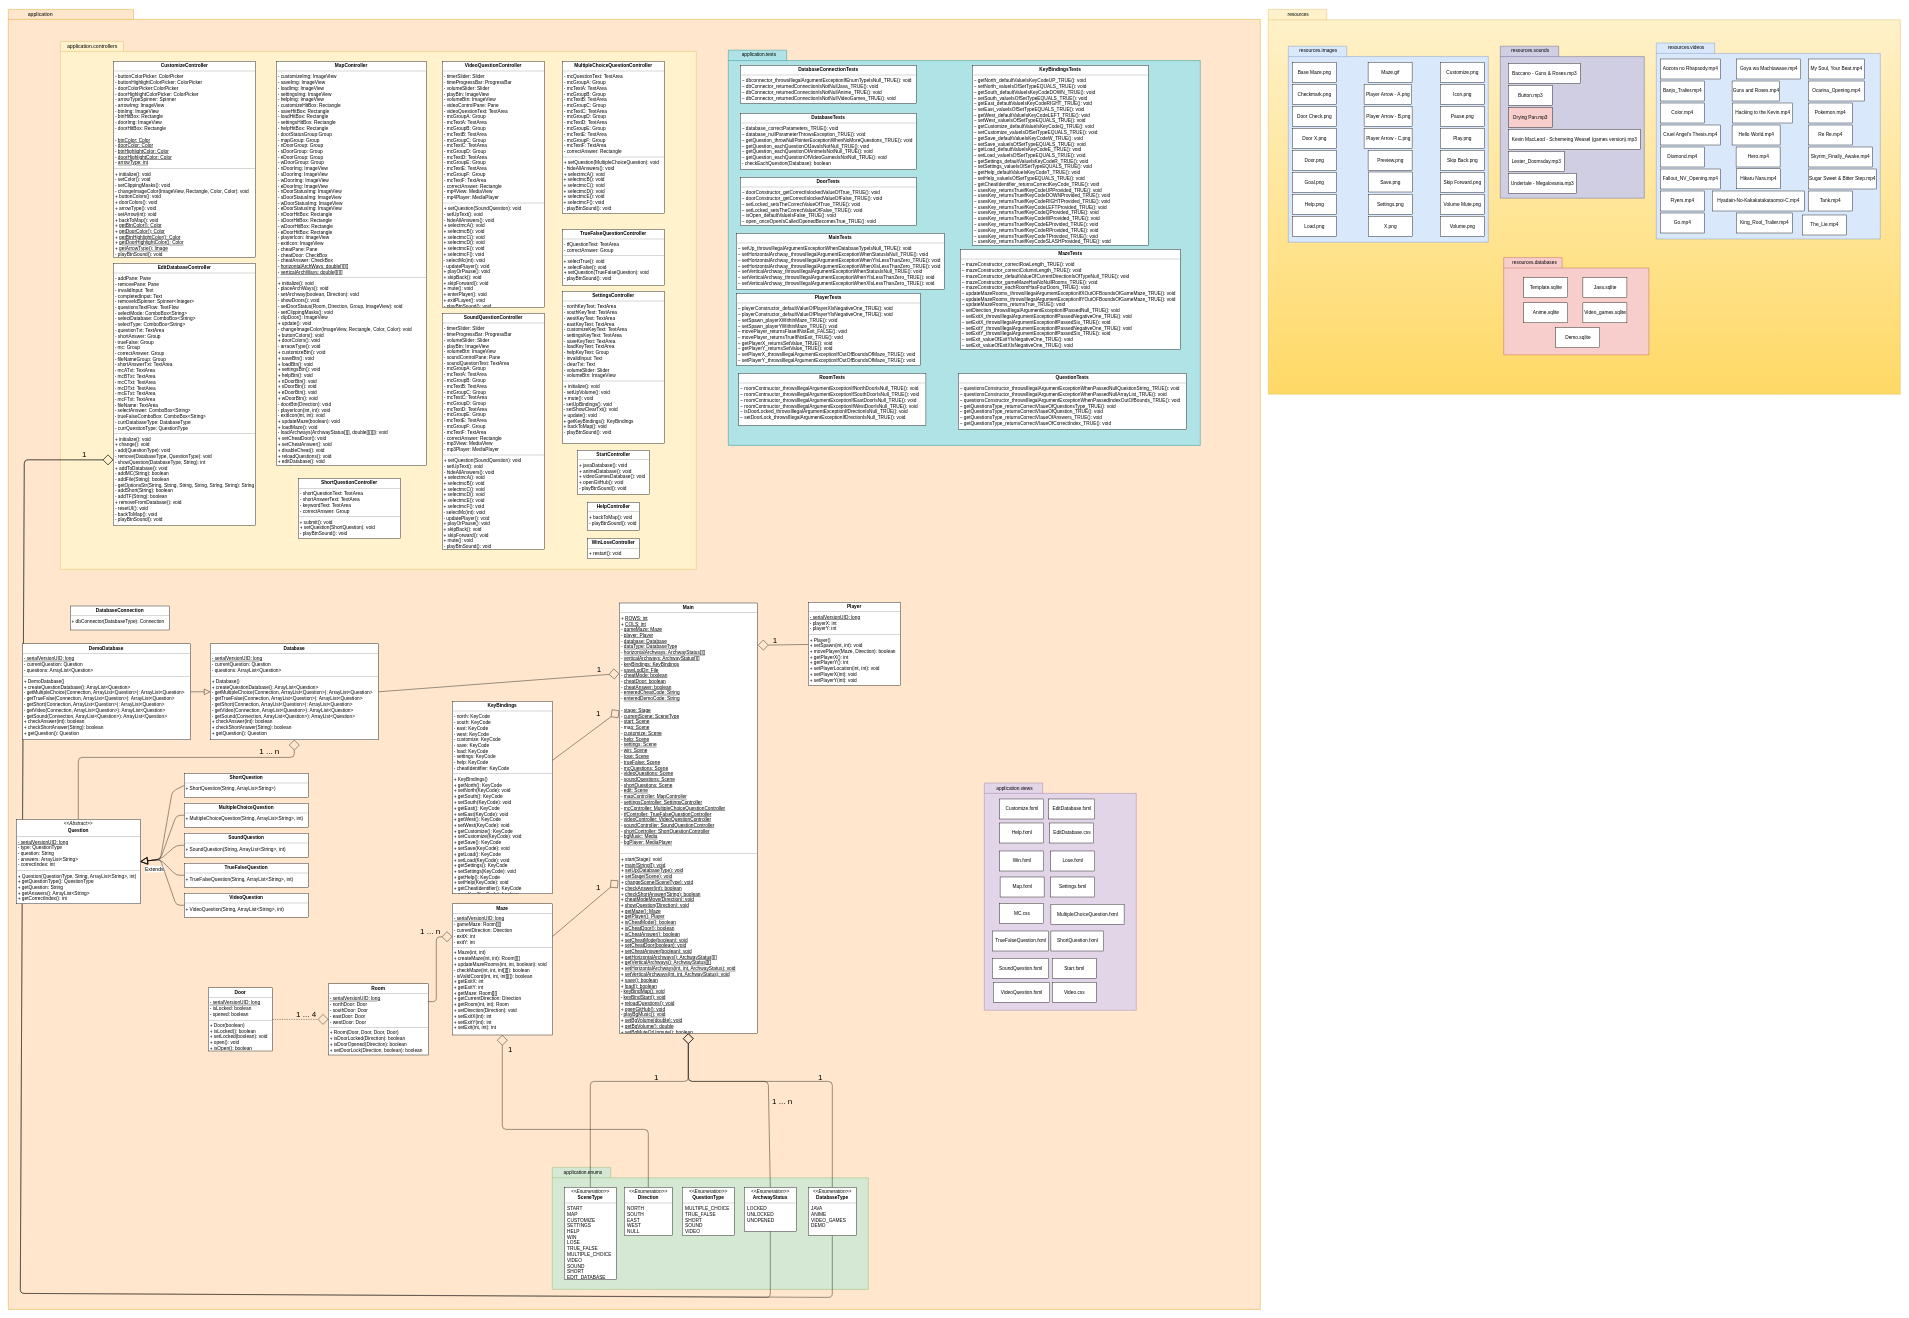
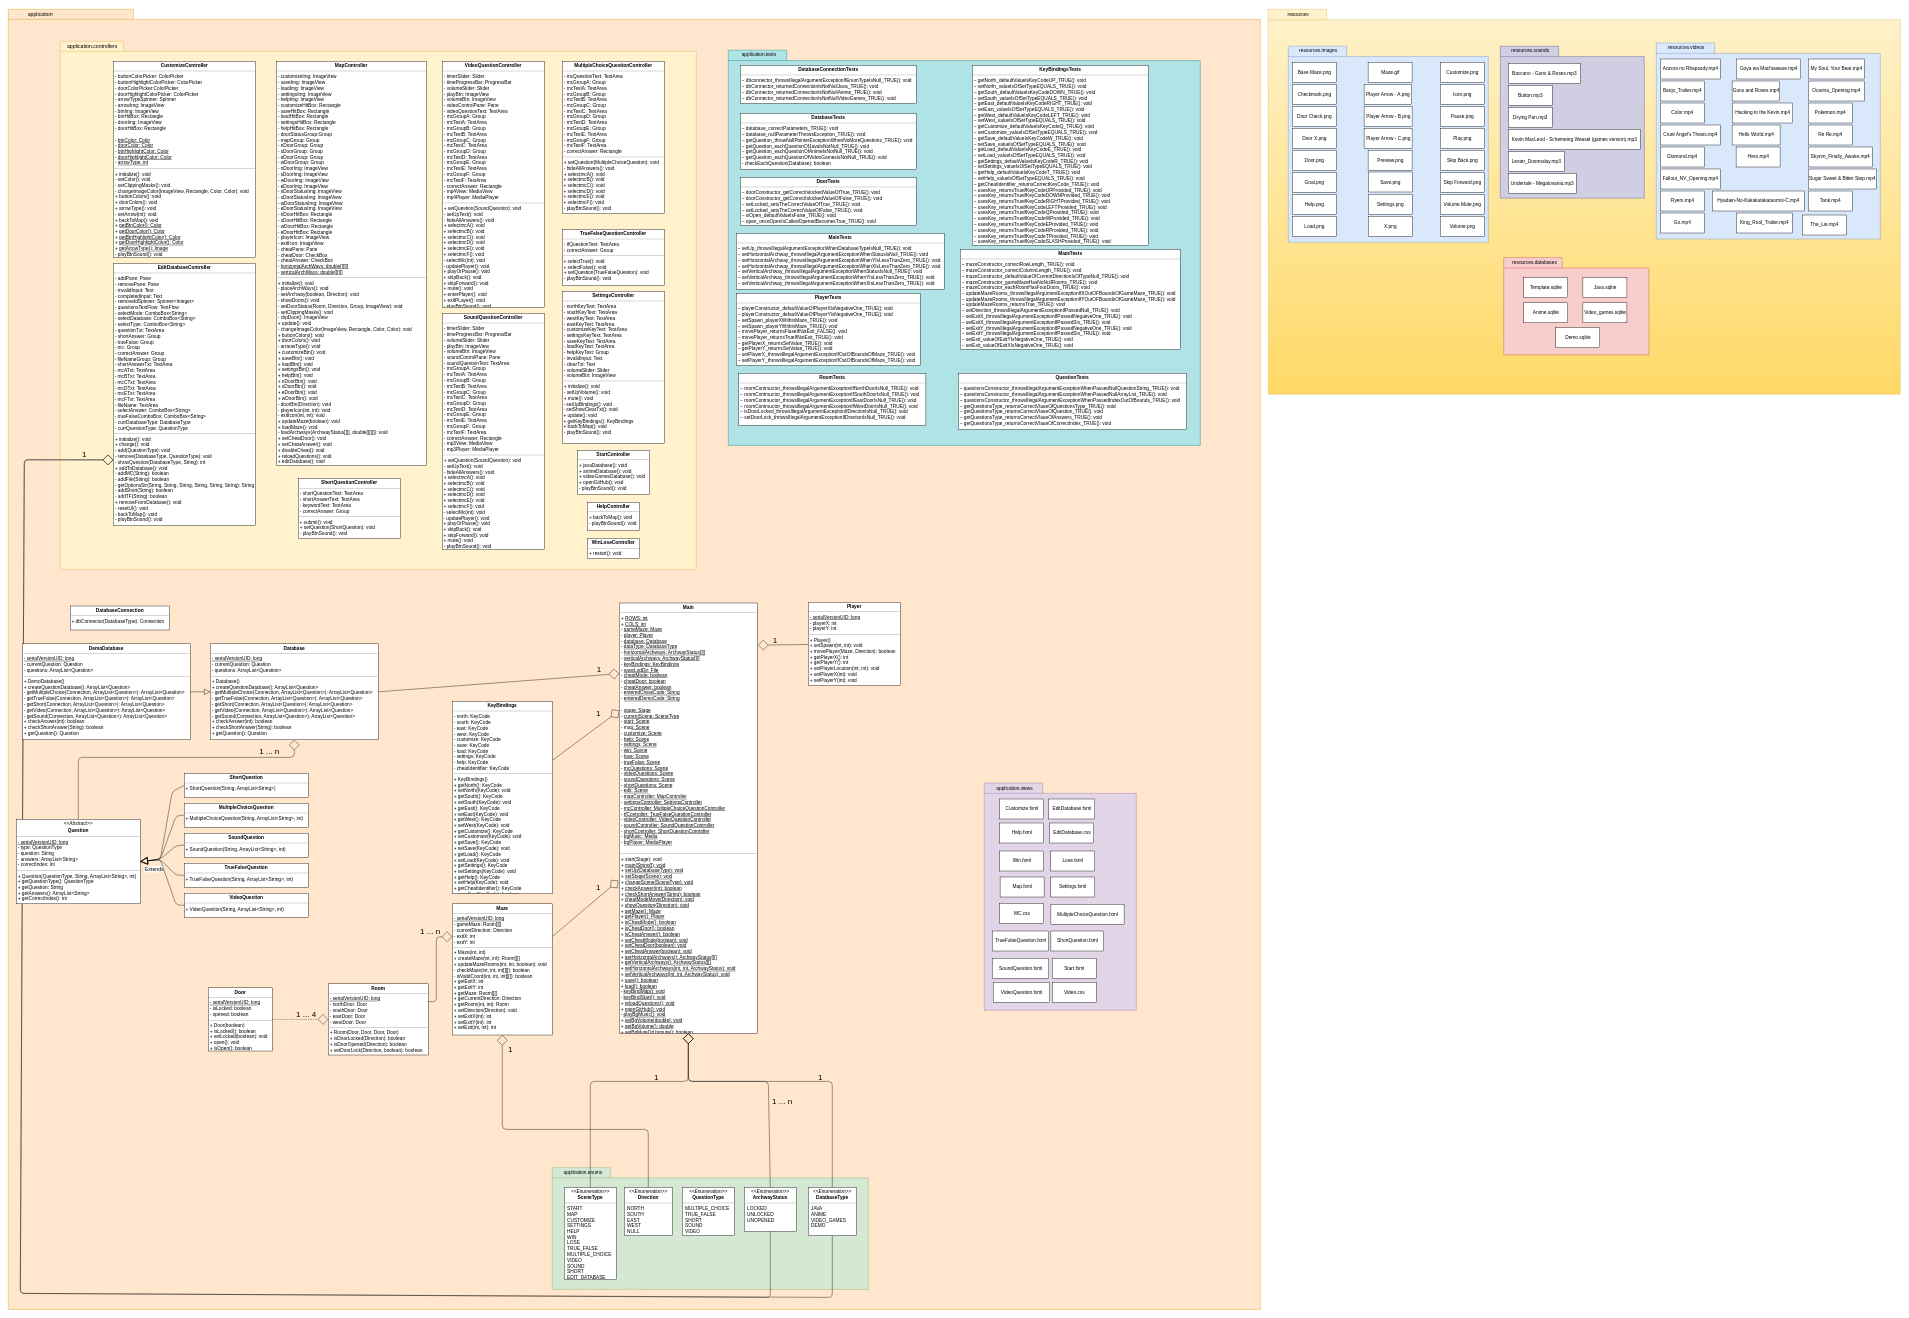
node "Drying Pan.mp3": fillcolor #f8cecc -> #ffffff
node "Hikaru Nara.mp4": removed
